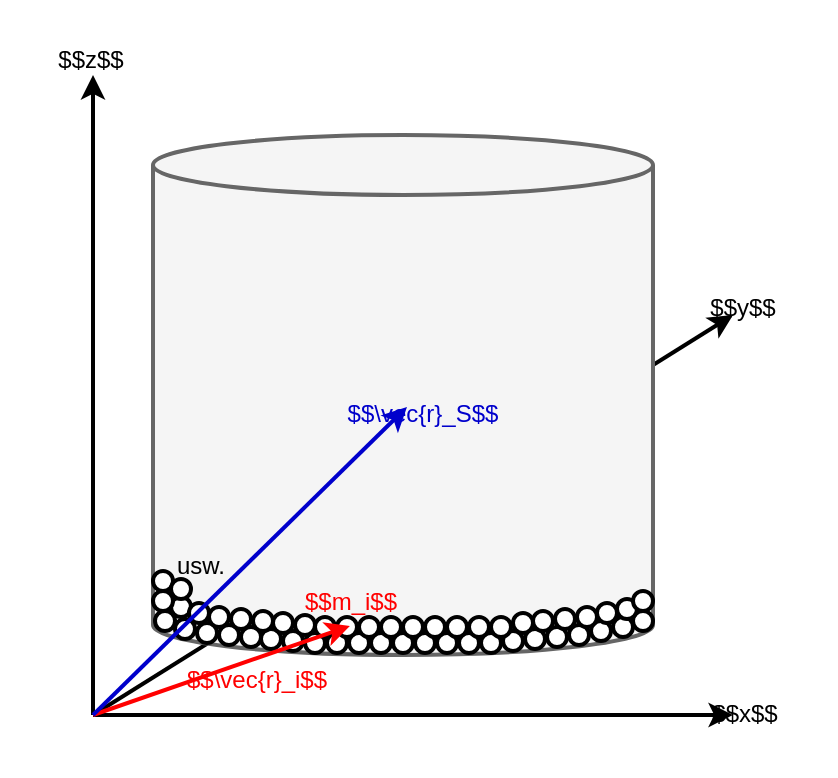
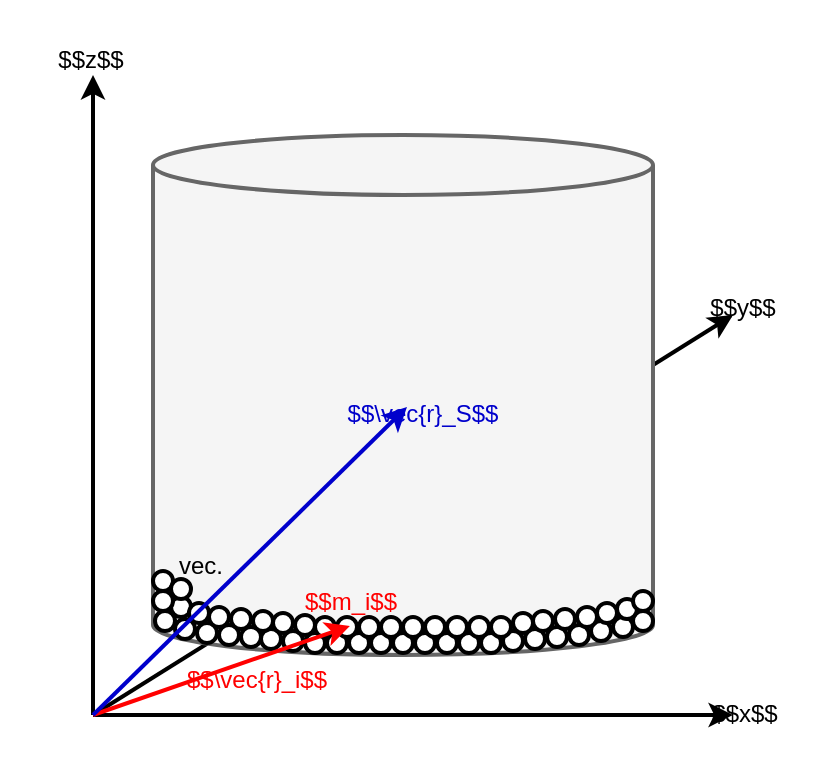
node "usw.": label "usw." -> "vec."
